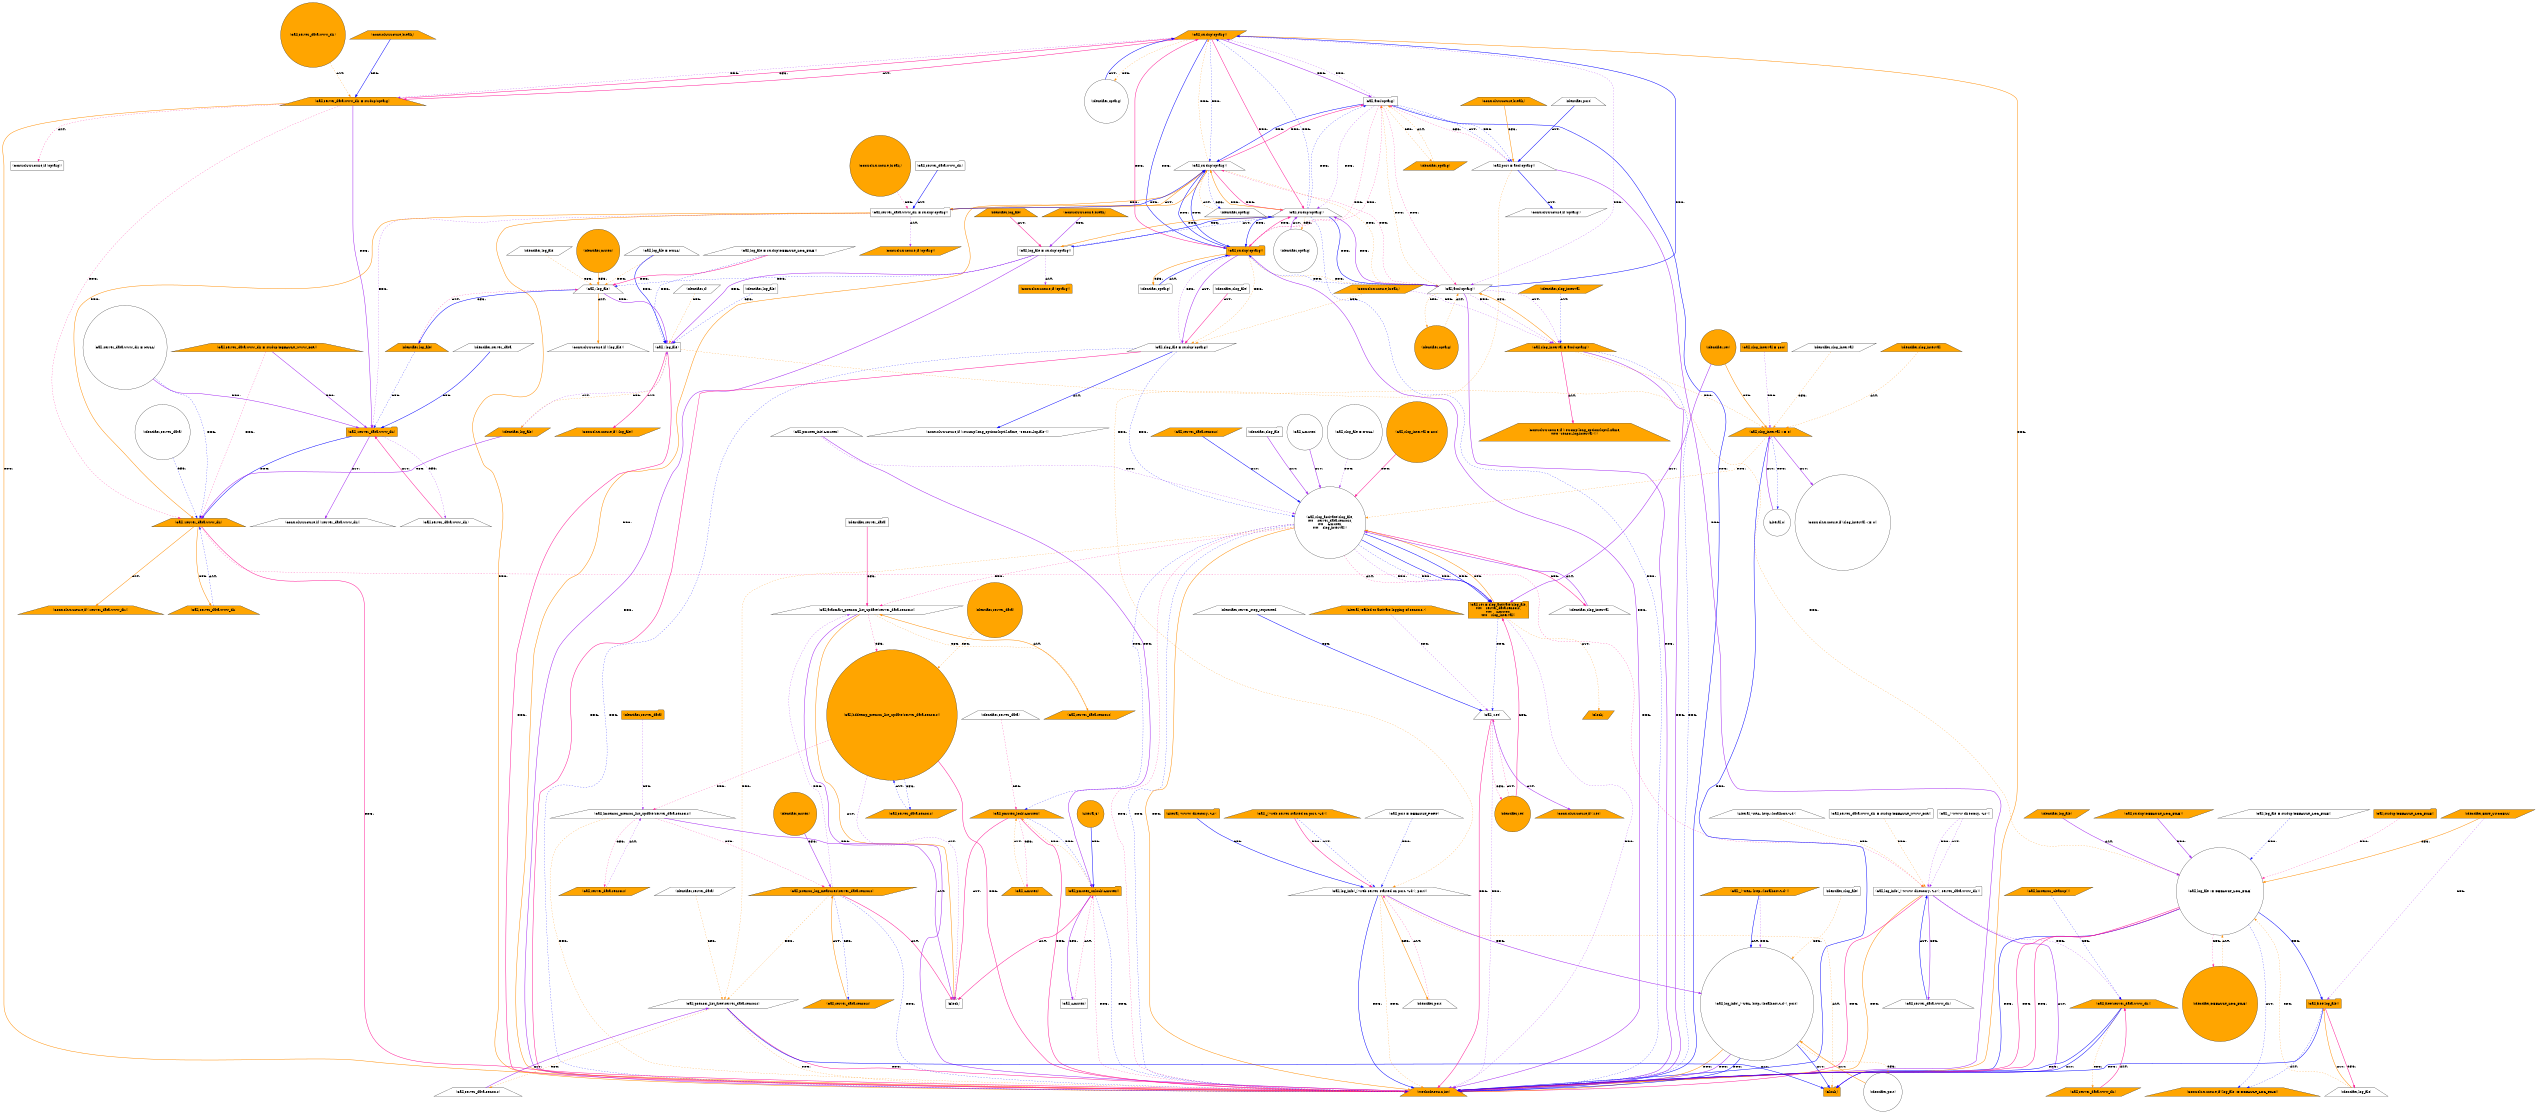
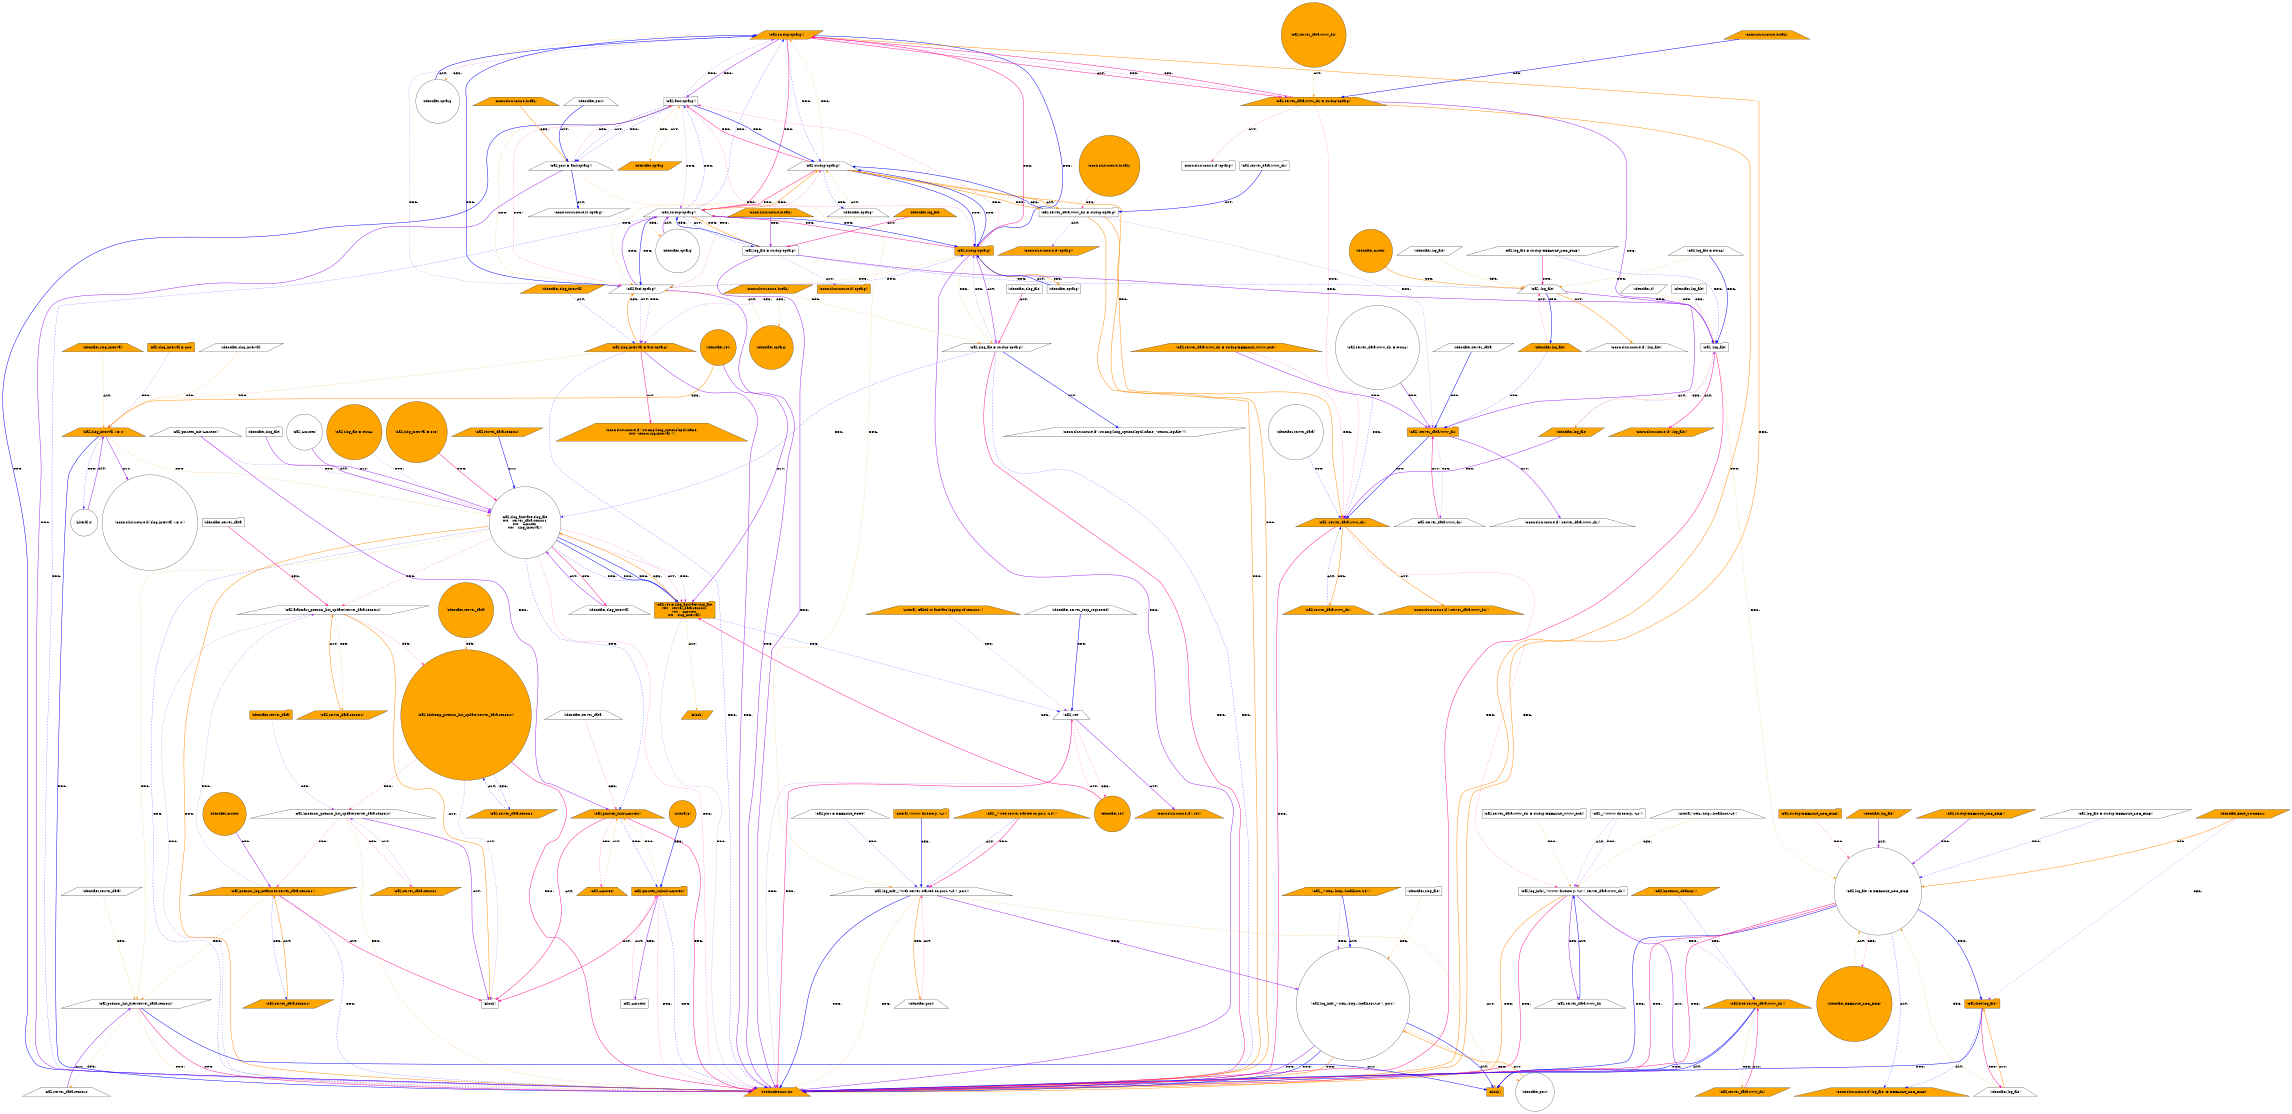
node "(Call,slog_file = NULL)": fillcolor white -> orange
edge "(Call,slog_interval <= 0)" -> "(Literal,0)": label "DDG: " -> "CFG: "
edge "(Call,pmutex_init(&mutex))" -> "(Call,pmutex_unlock(&mutex))": now "(Call,pmutex_init(&mutex))" -> "(Call,pmutex_lock(&mutex))"
edge "(Call,lmsensor_psensor_list_update(server_data.sensors))" -> "(Call,psensor_log_measures(server_data.sensors))": label "CFG: " -> "DDG: "
edge "(Call,atasmart_psensor_list_update(server_data.sensors))" -> "(MethodReturn,int)": style bold -> dashed
